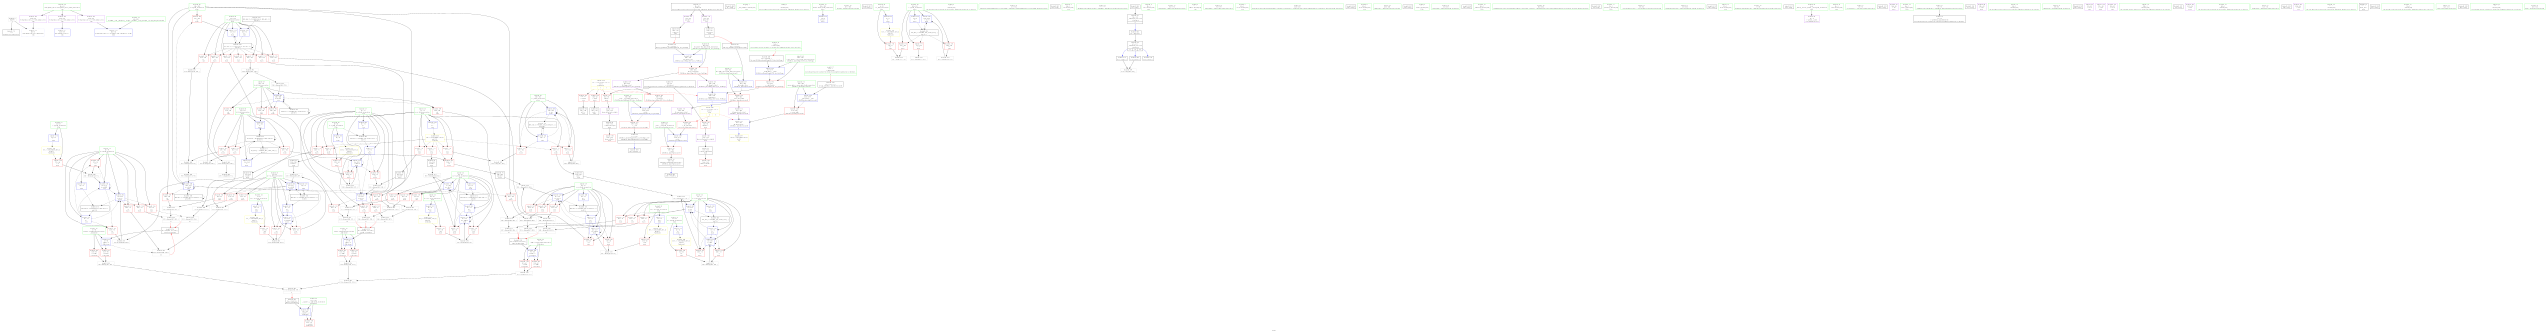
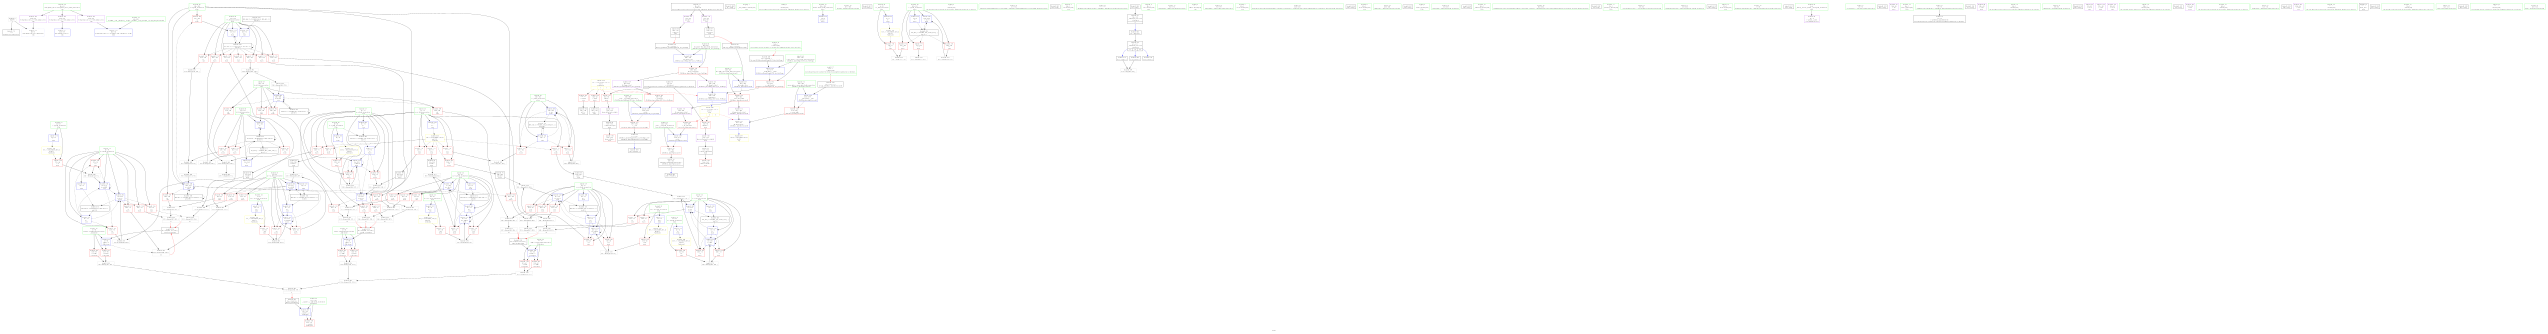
node "NodeID: 13": removed
edge "NodeID: 182" -> "NodeID: 120": now "NodeID: 182" -> "NodeID: 368"
node "NodeID: 126": removed
